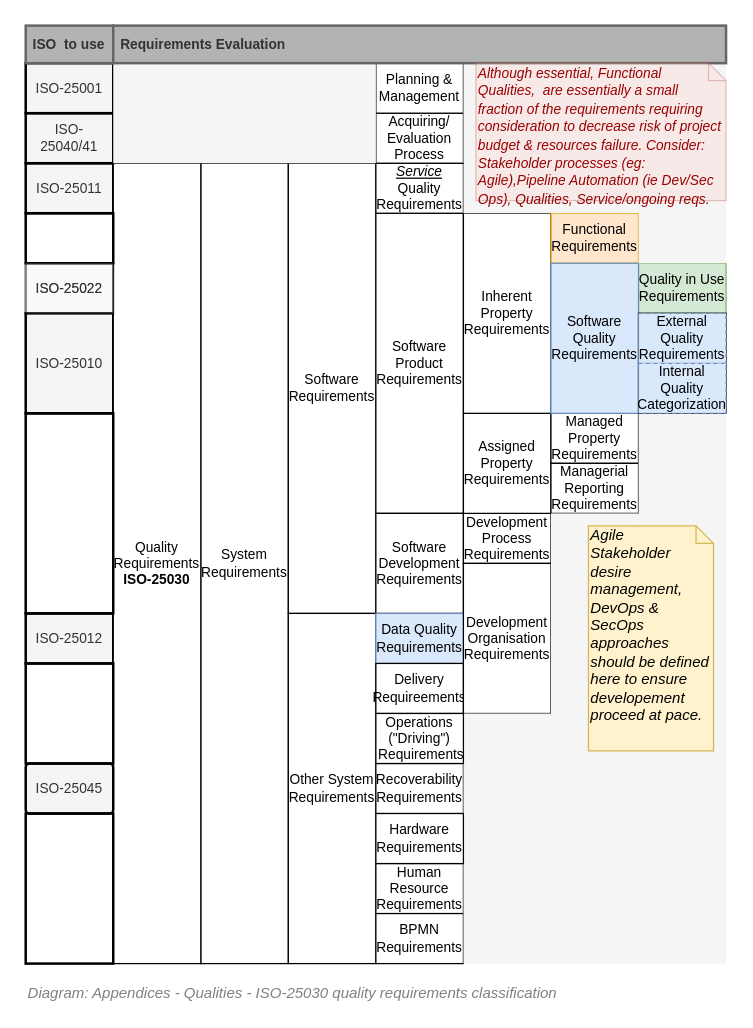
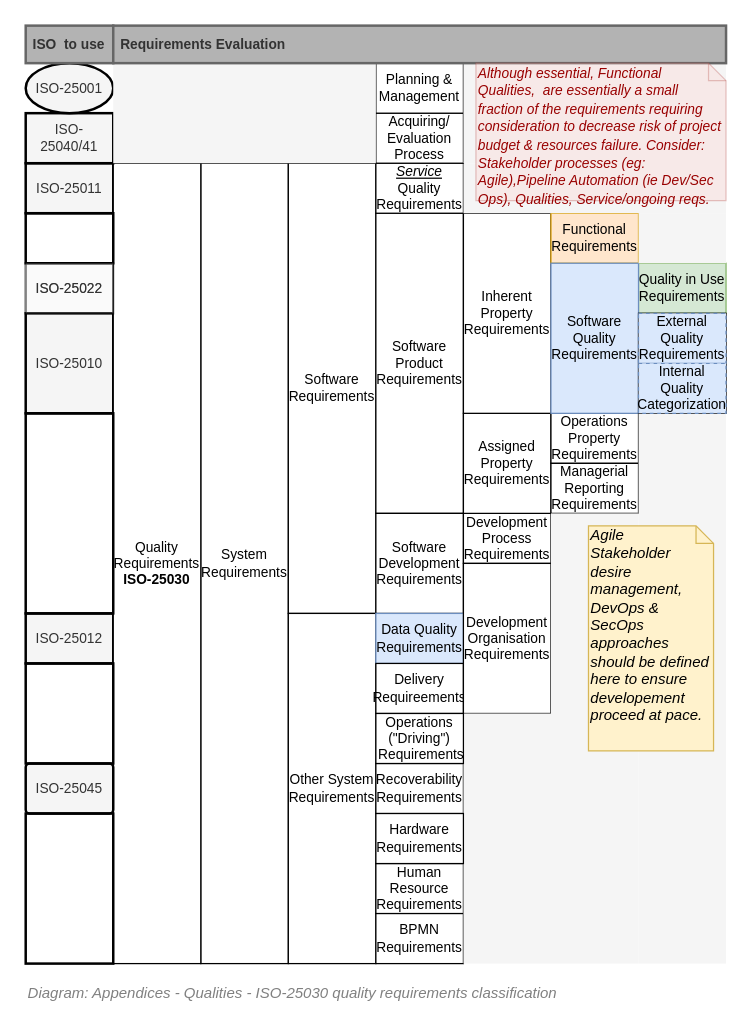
node "ISO-25001": shape rectangle -> ellipse
node "Managed Property Requirements": label "Managed Property Requirements" -> "Operations Property Requirements"
